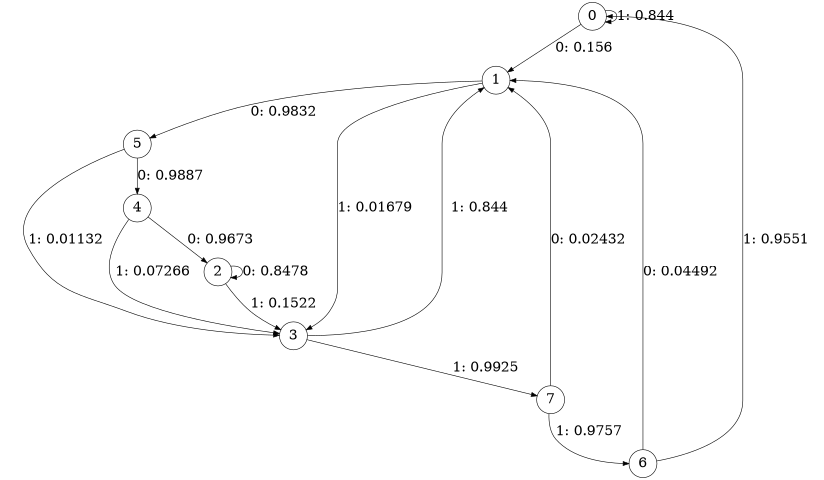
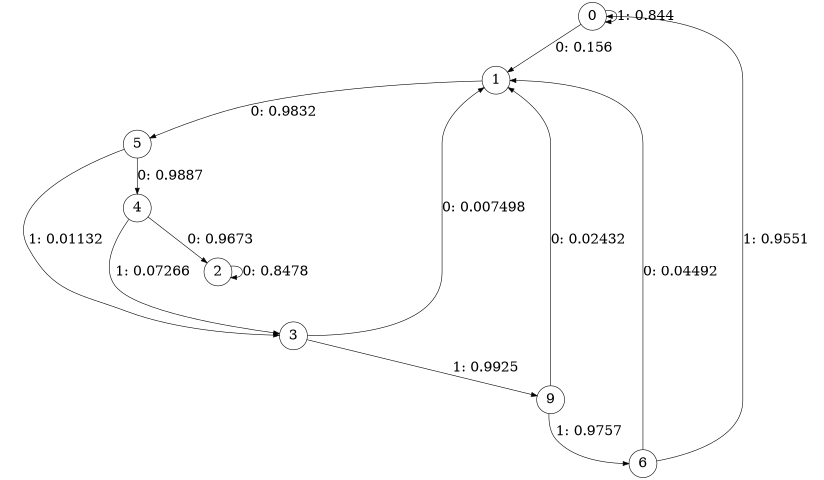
edge "1" -> "3": removed, label "1: 0.01679"
edge "3" -> "1": label "1: 0.844    " -> "0: 0.007498  "
edge "2" -> "3": removed, label "1: 0.1522"
node "7": label "7" -> "9"
